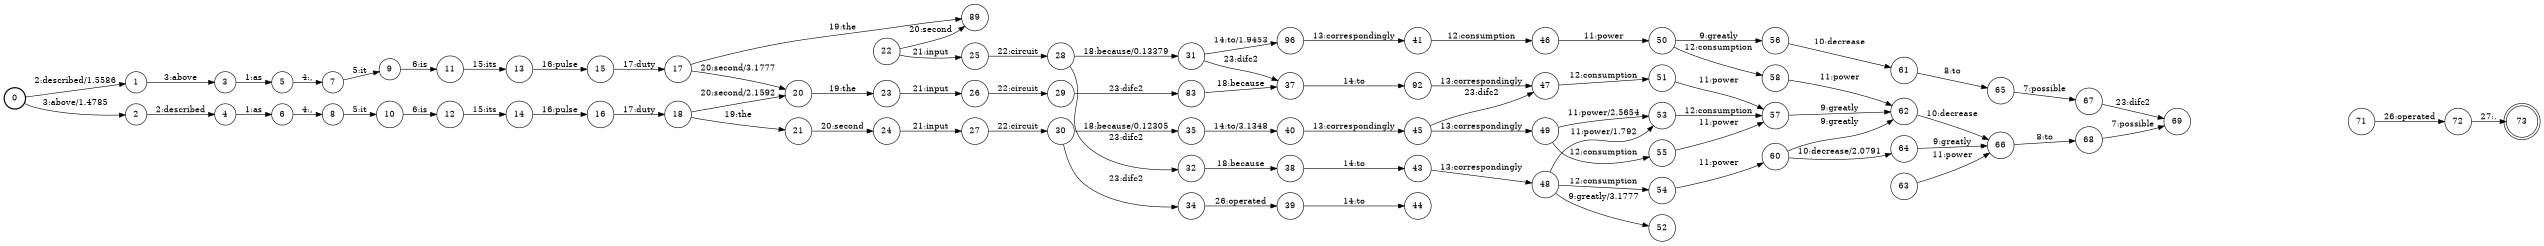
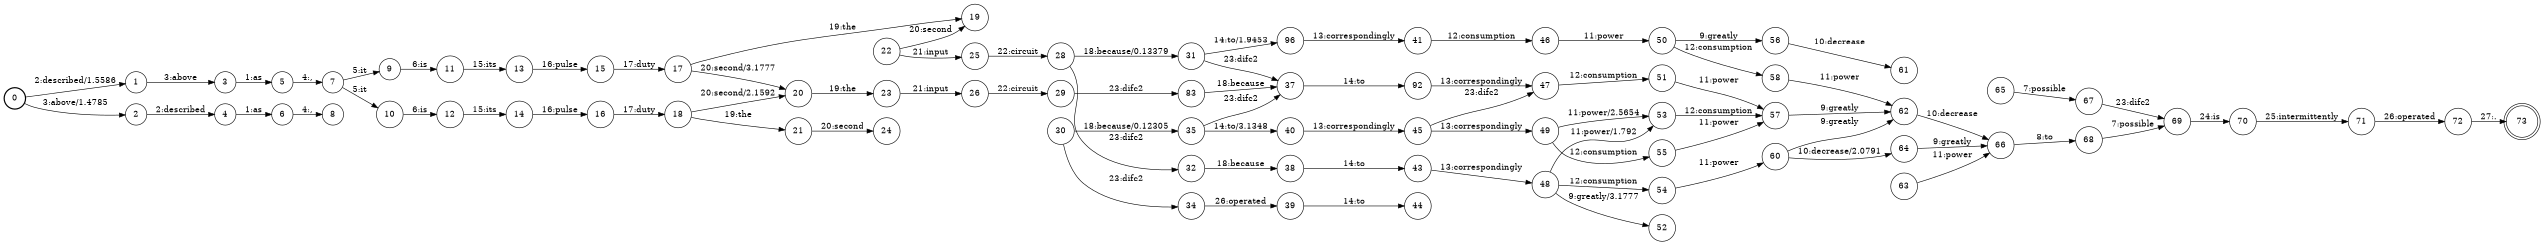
node "89": label "89" -> "19"
edge "61" -> "65": removed, label "8:to"
edge "8" -> "10": now "7" -> "10"
edge "35" -> "37": added, label "23:difc2"
node "70": added
node "27": removed
